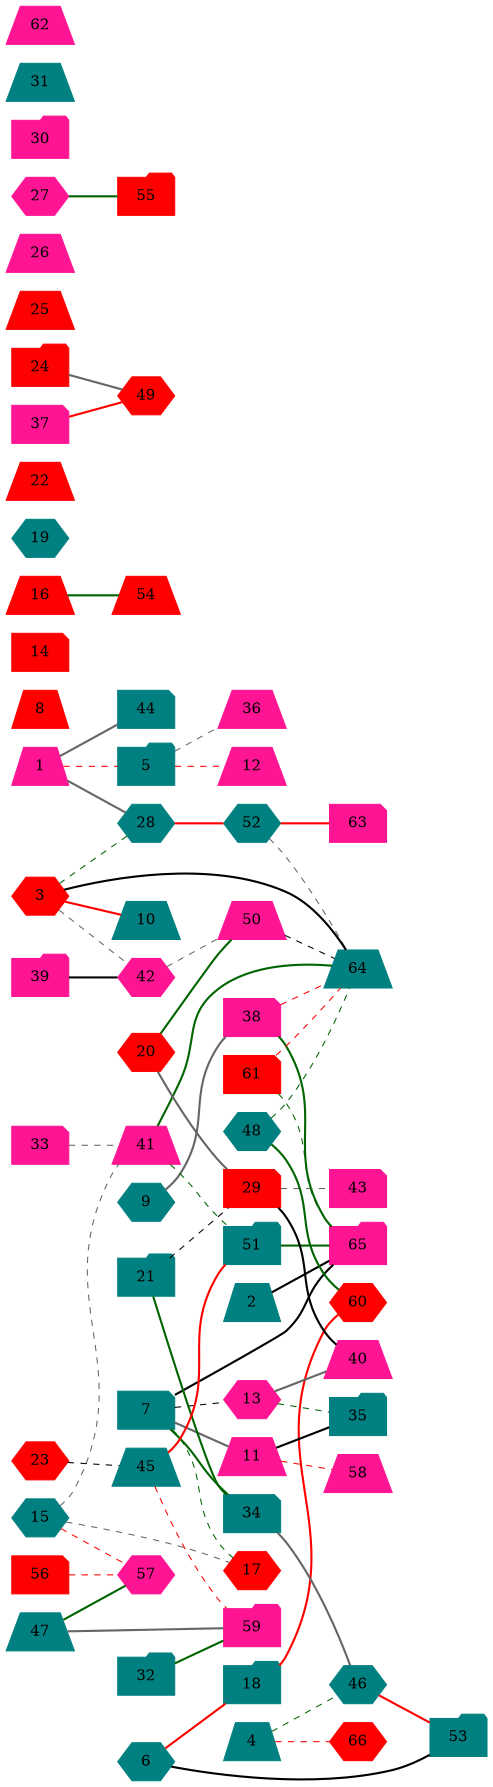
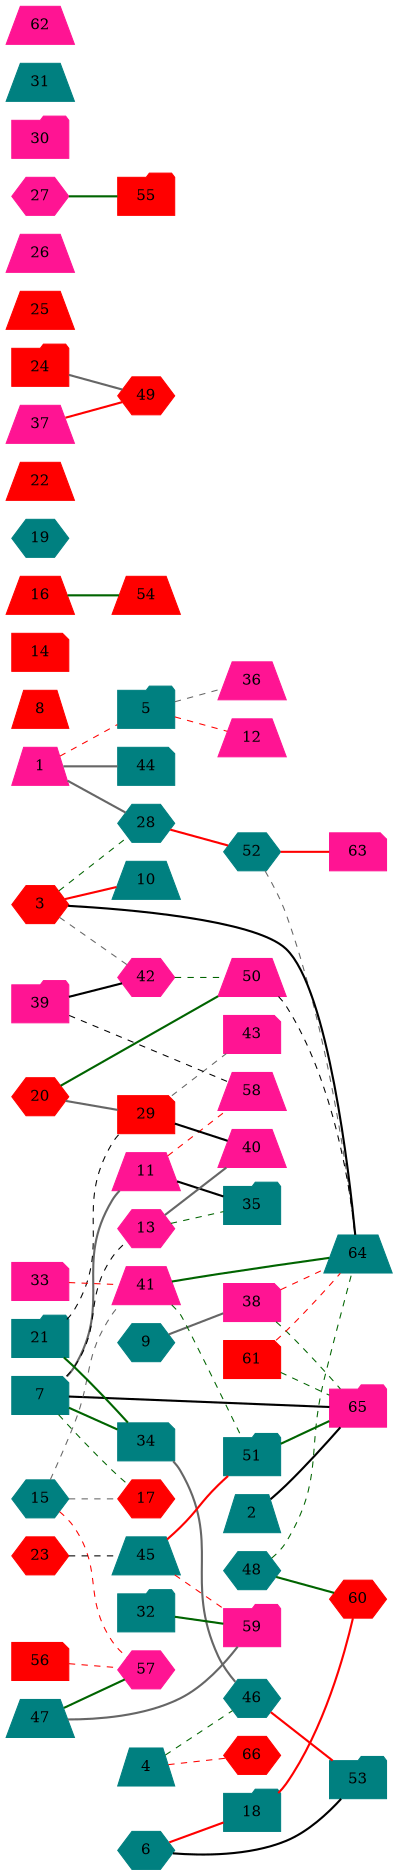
node "37": shape note -> trapezium
edge "50" -- "42": color gray40 -> darkgreen
edge "39" -- "58": added
edge "38" -- "65": style bold -> dashed
edge "33" -- "41": color gray40 -> red
